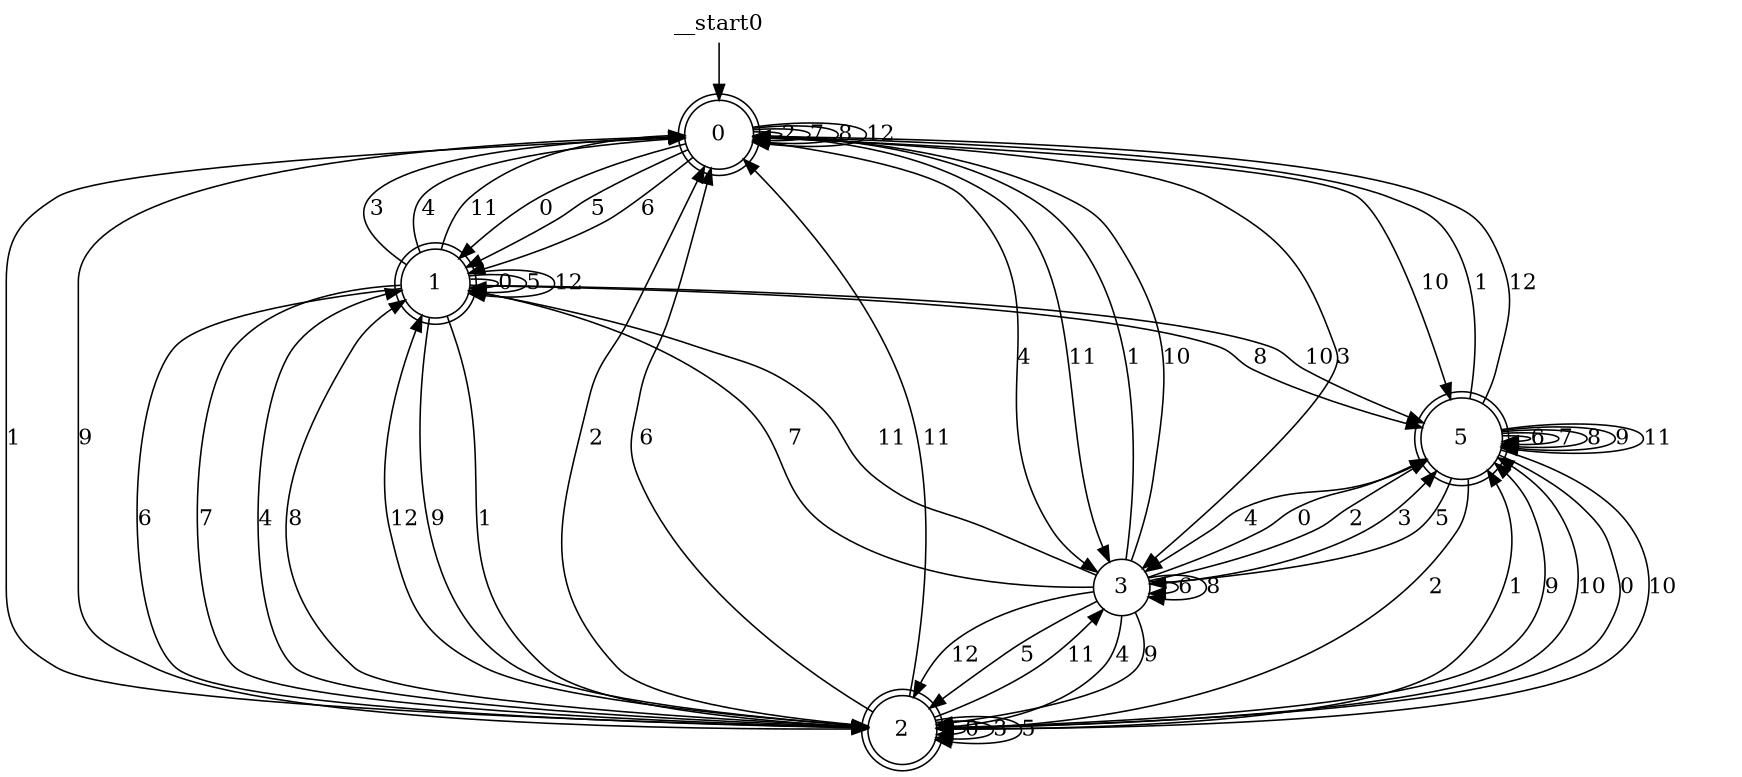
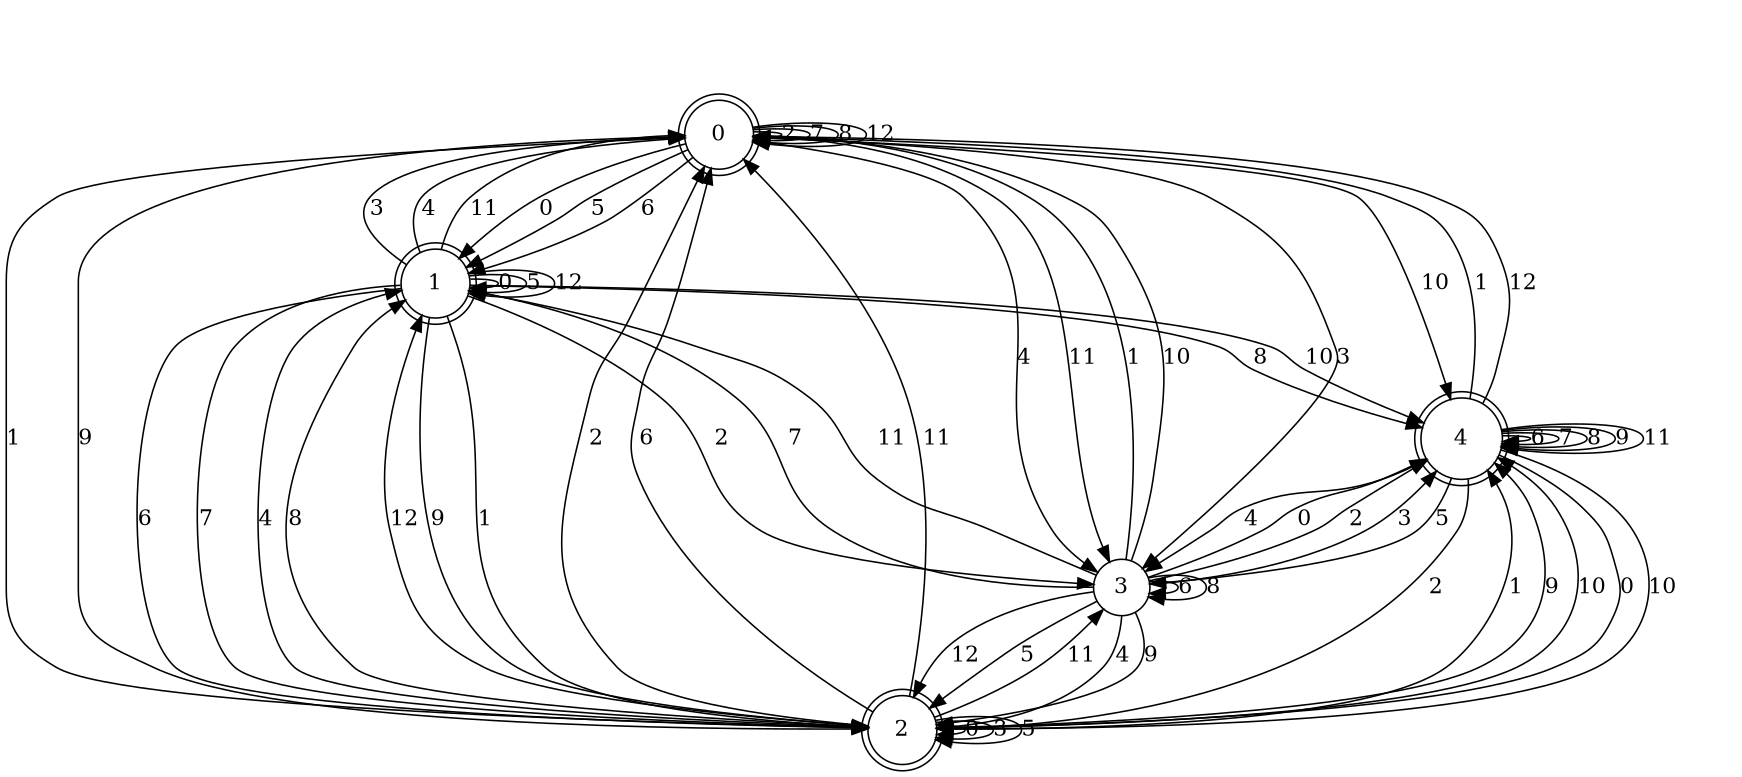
node "__start0": removed
node "5": label "5" -> "4"
edge "1" -> "3": added, label "2"
